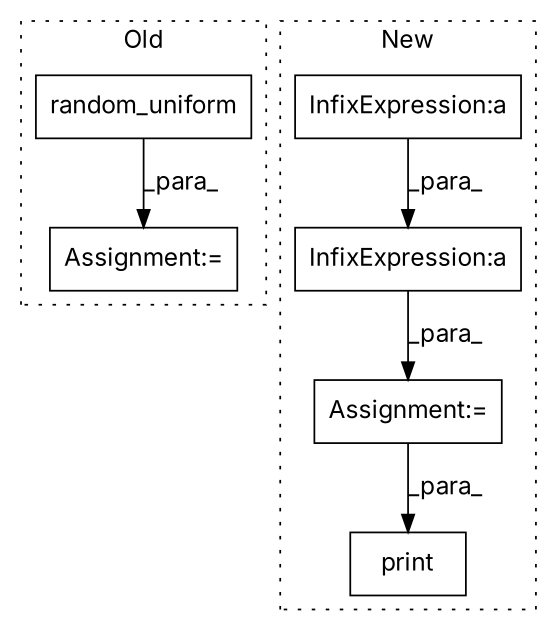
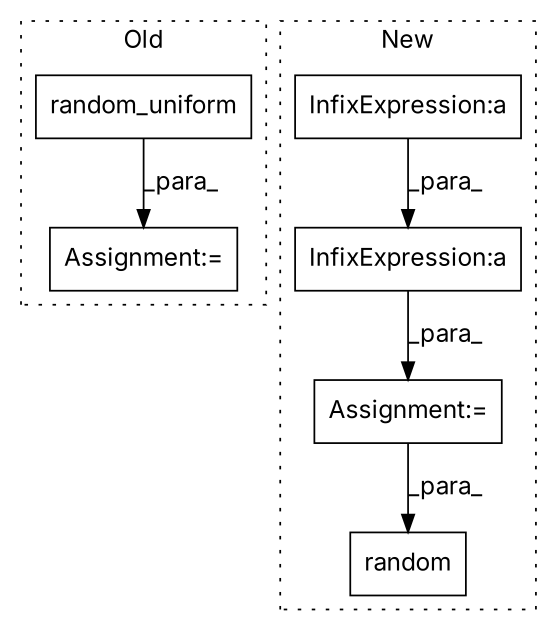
node "print": label "print" -> "random"
